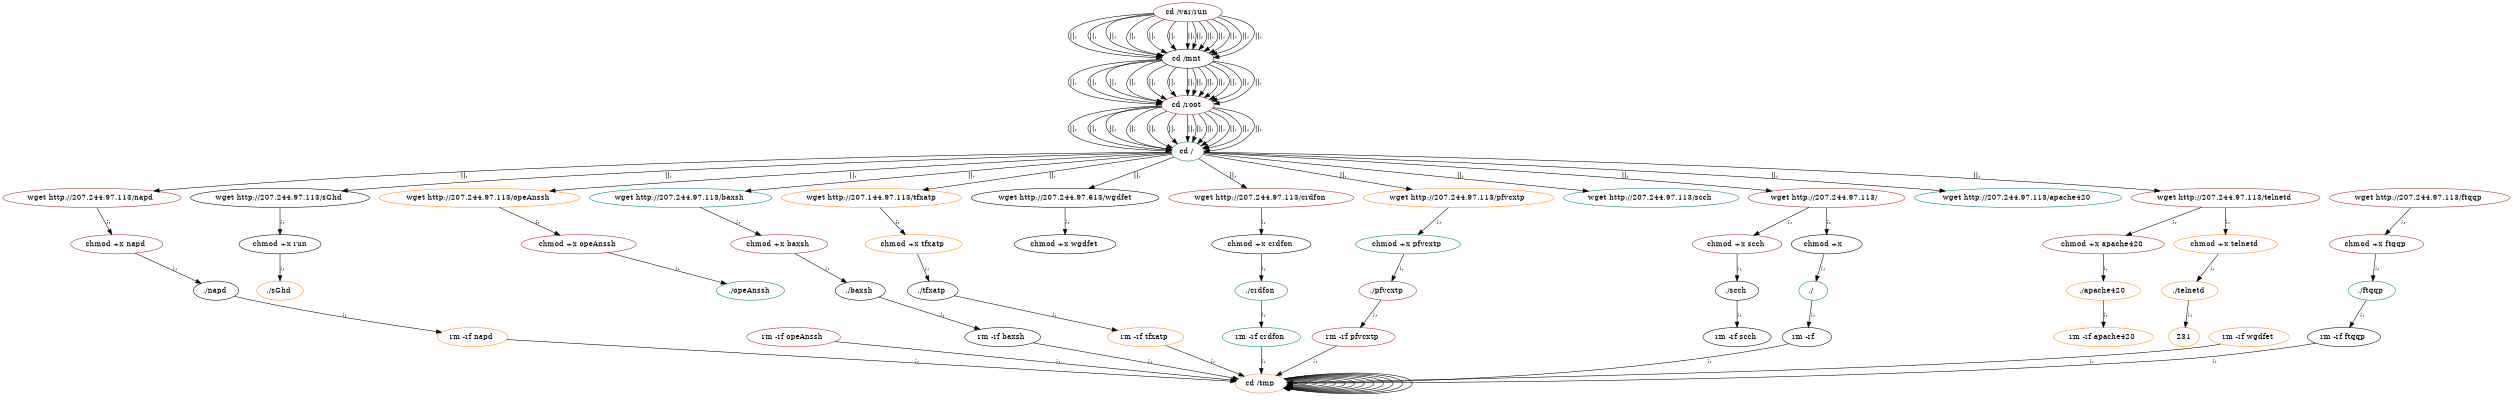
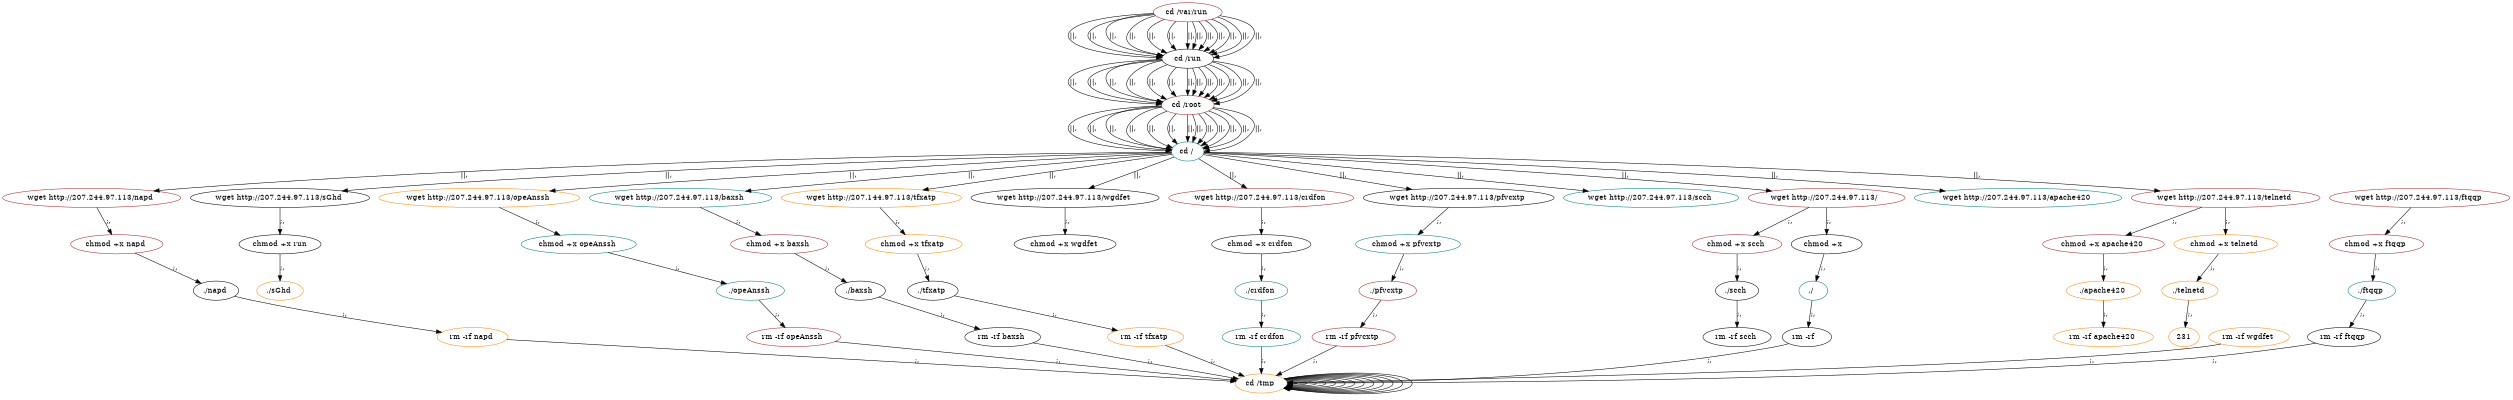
node "cd /mnt": label "cd /mnt" -> "cd /run"
node "wget http://207.244.97.613/wgdfet": label "wget http://207.244.97.613/wgdfet" -> "wget http://207.244.97.113/wgdfet"
node "wget http://207.244.97.113/pfvcxtp": color darkorange -> black
node "chmod +x opeAnssh": color brown -> teal
edge "./opeAnssh" -> "rm -rf opeAnssh": added, label ";,"
